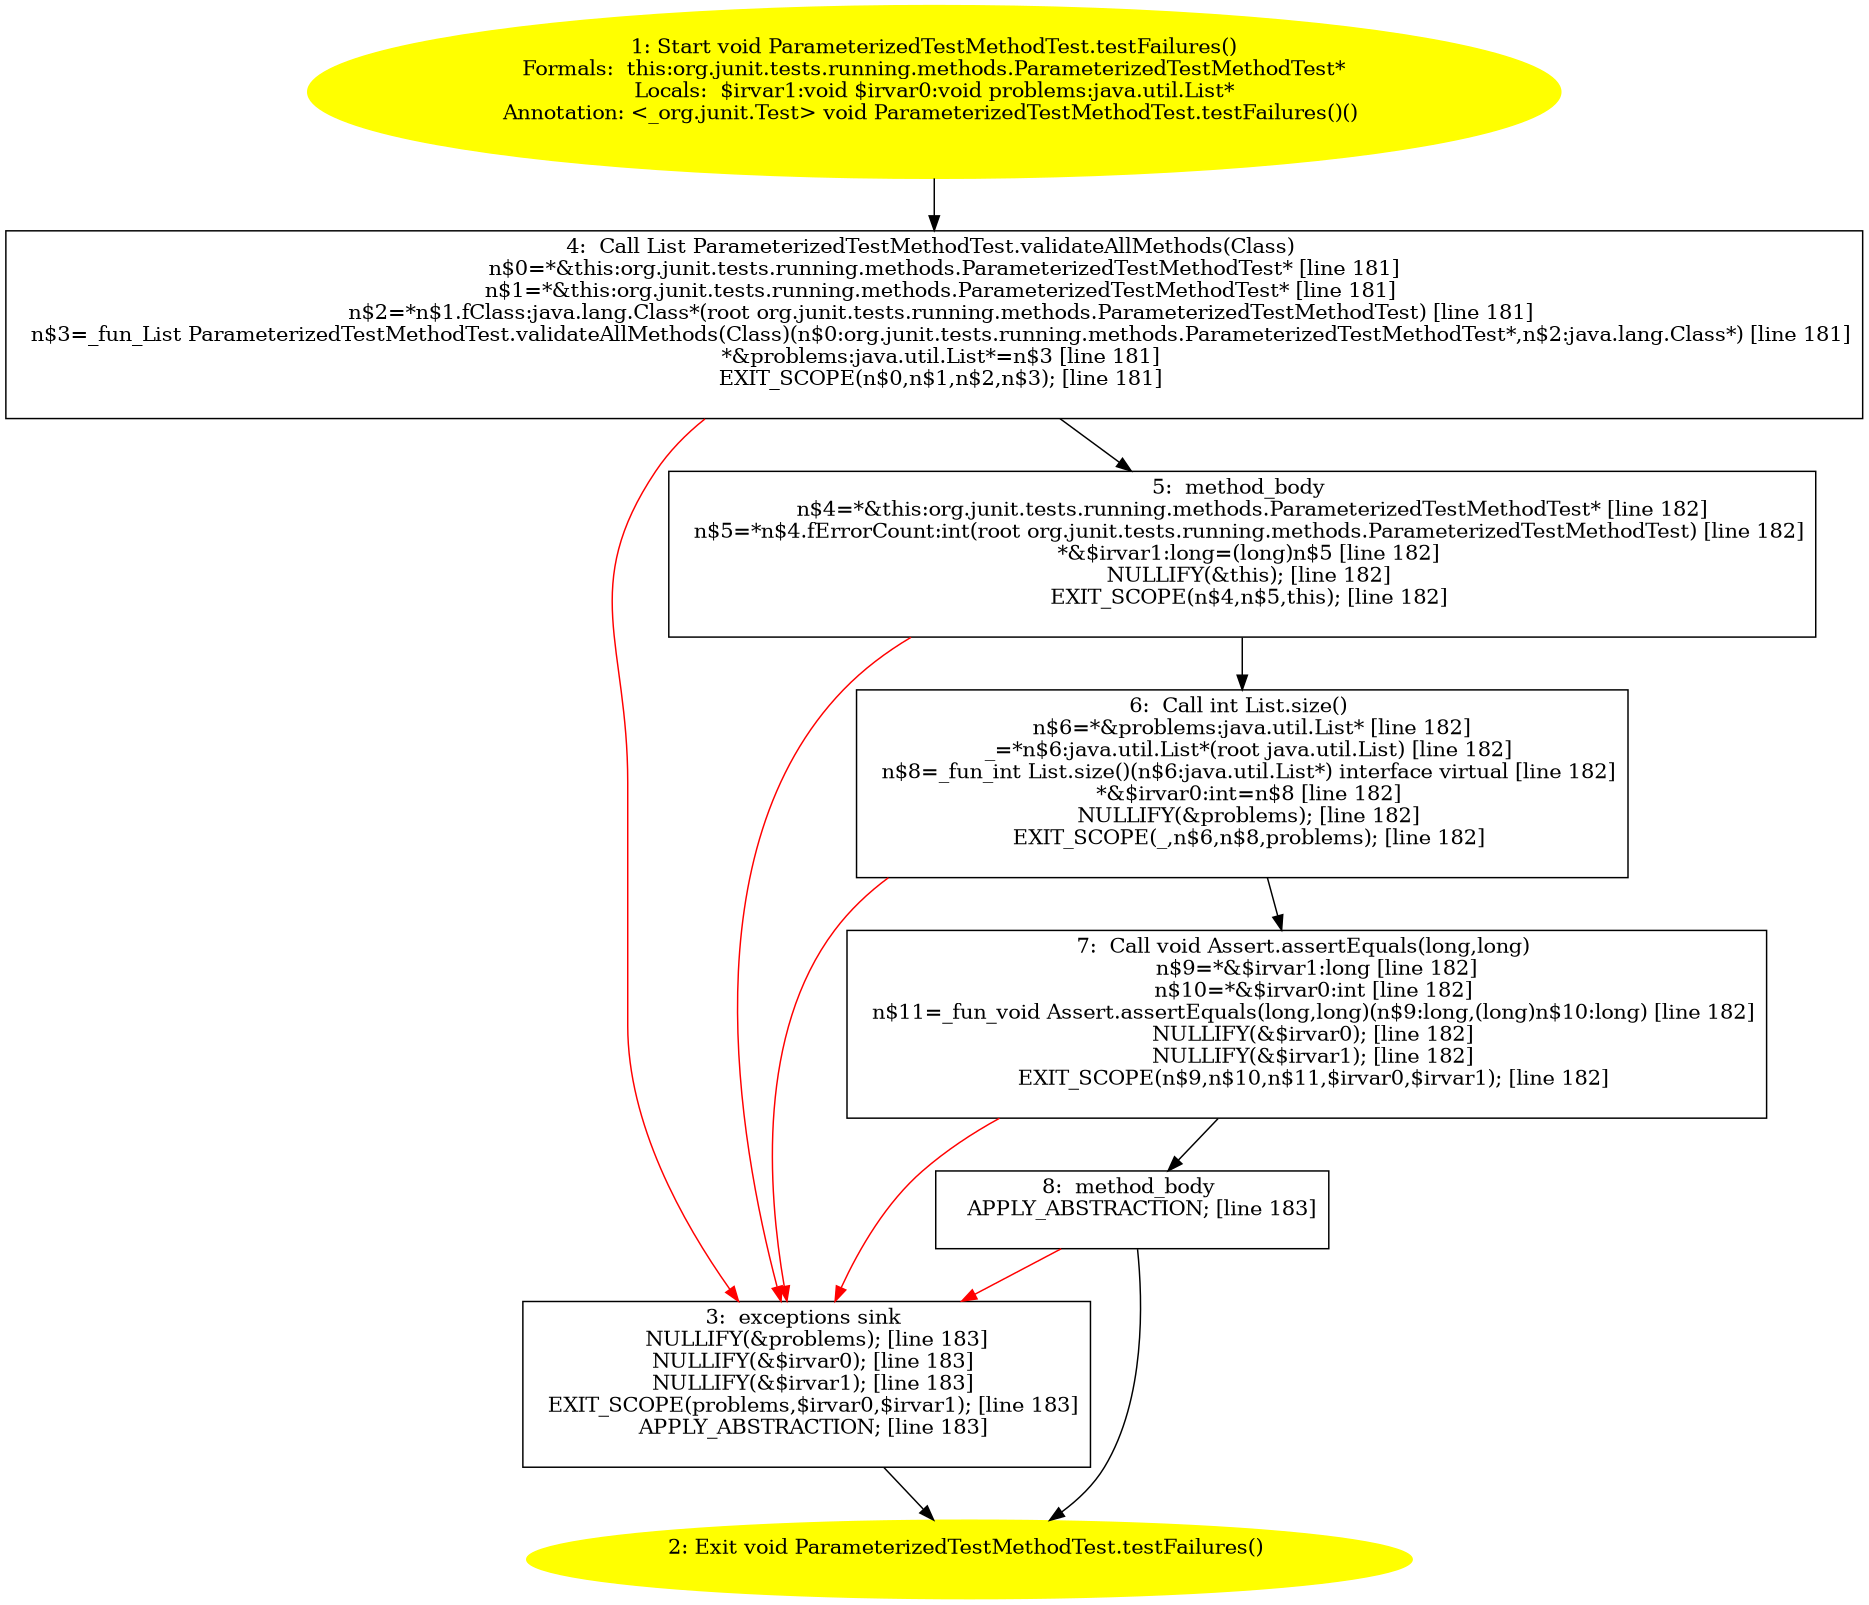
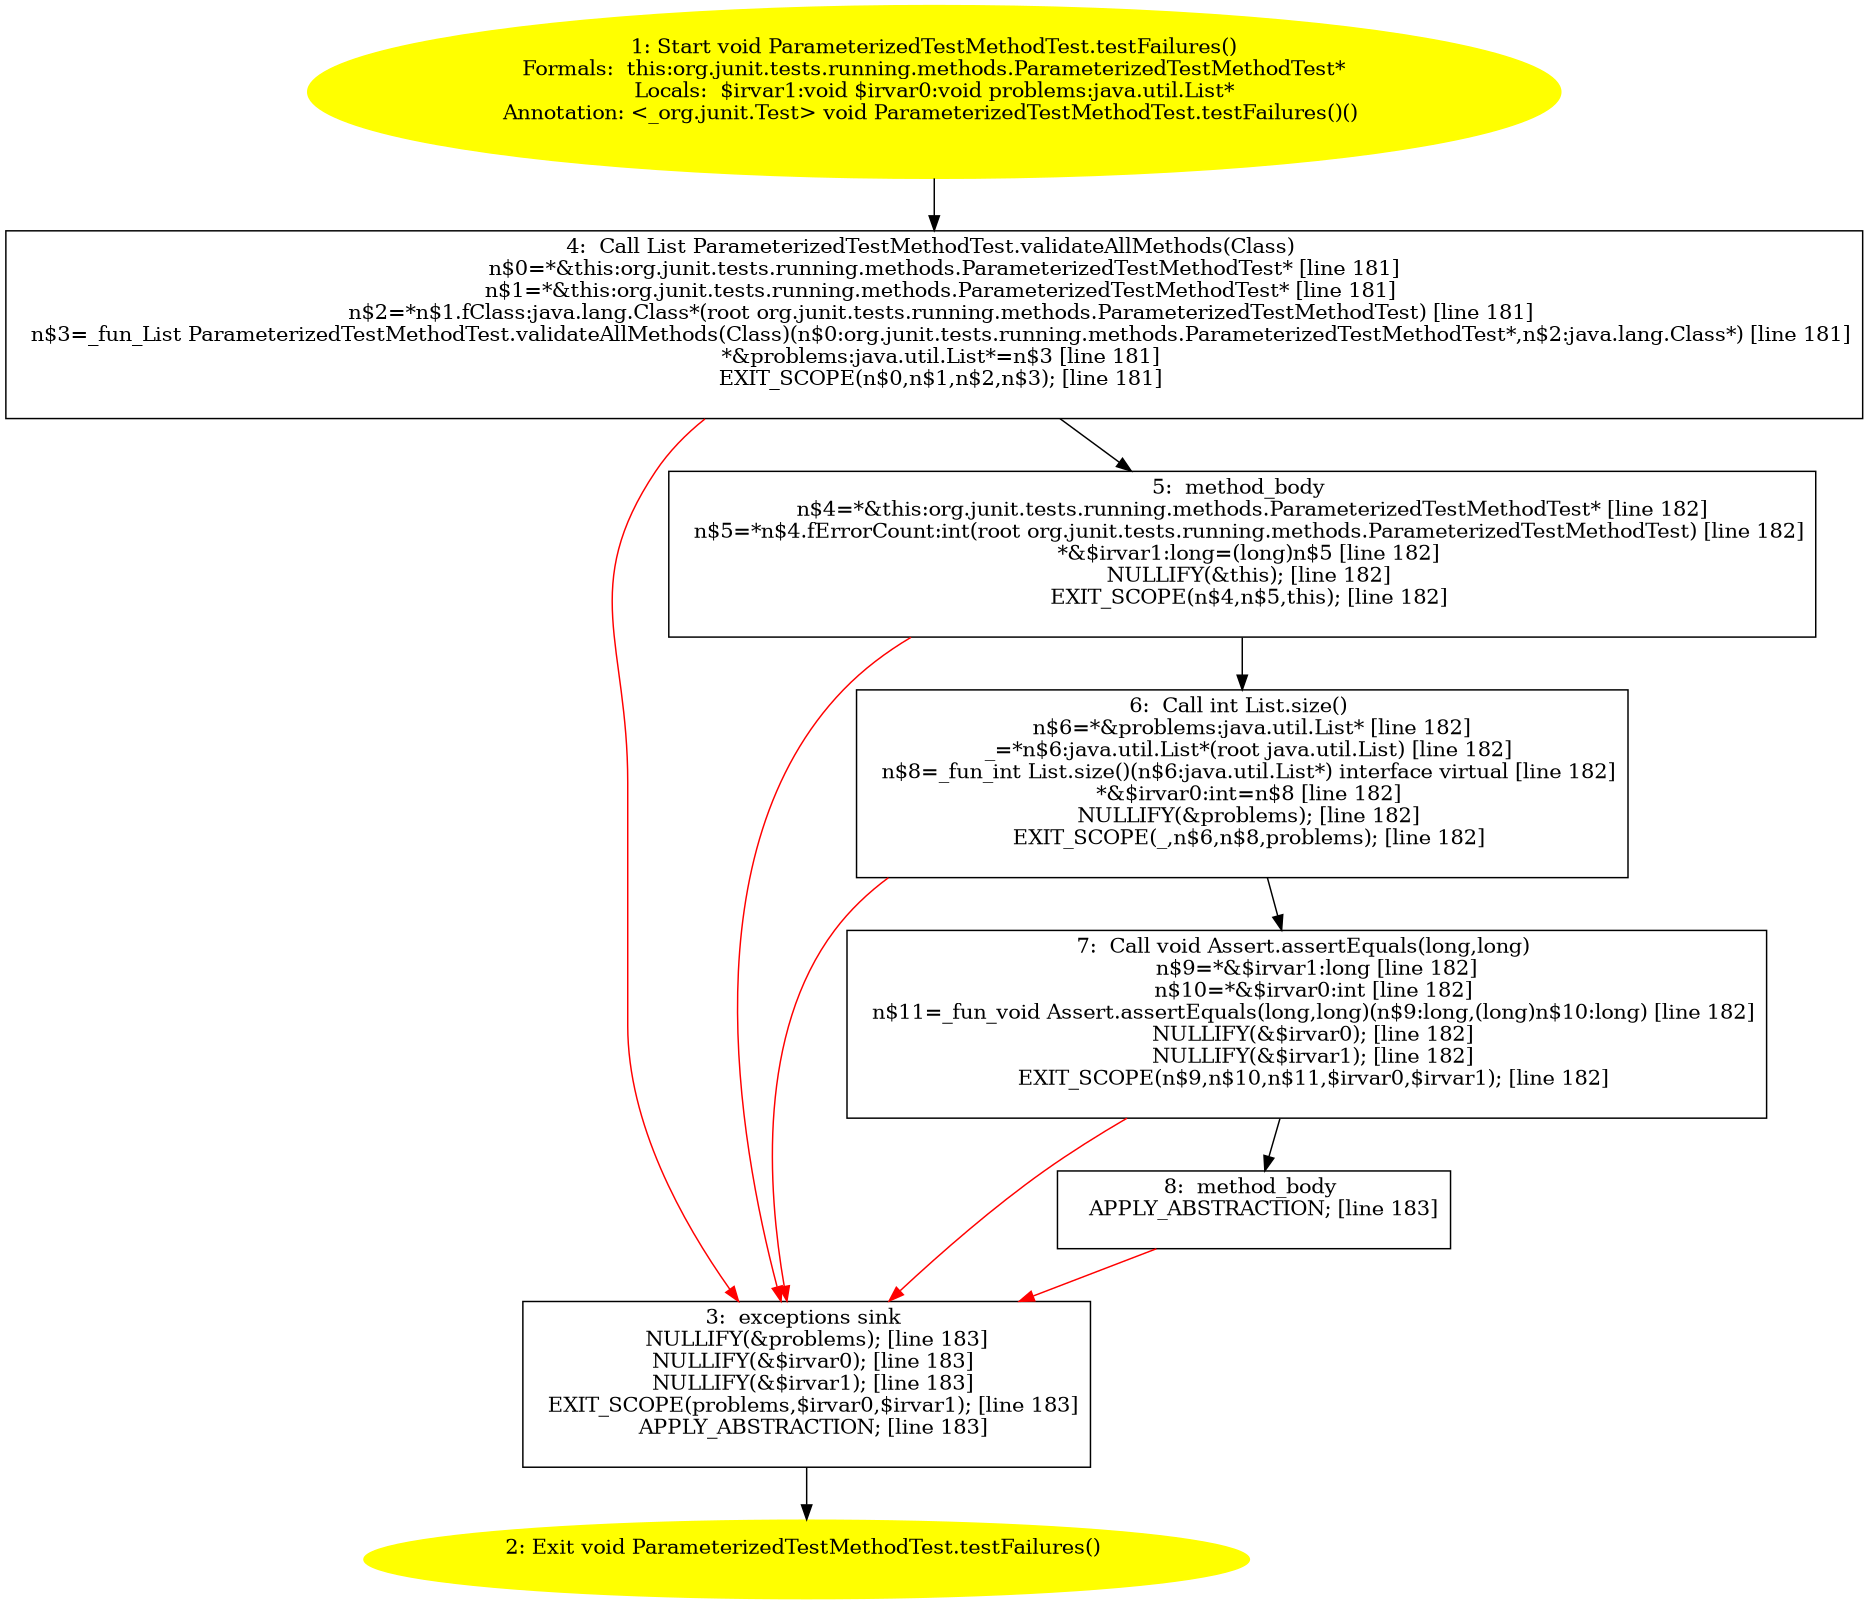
edge "8:  method_body APPLY_ABSTRACTION; [line 183]" -> "2: Exit void ParameterizedTestMethodTest.testFailures()": removed
